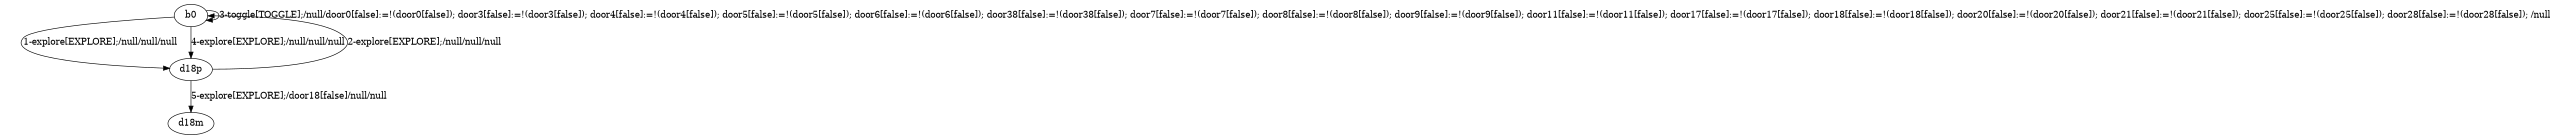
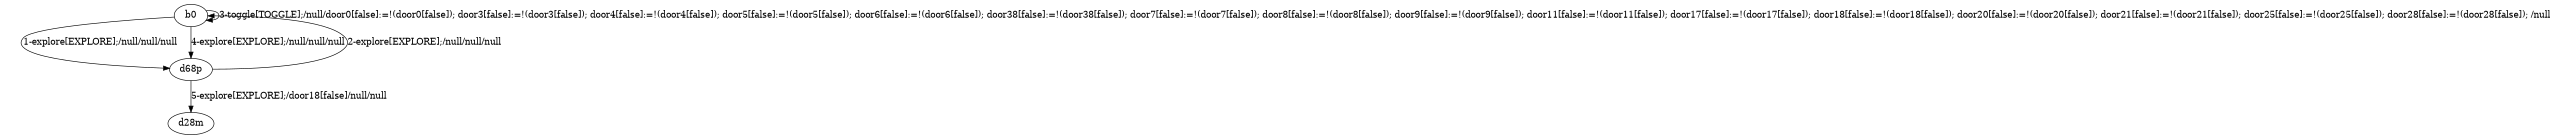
node "d18p": label "d18p" -> "d68p"
node "d18m": label "d18m" -> "d28m"
